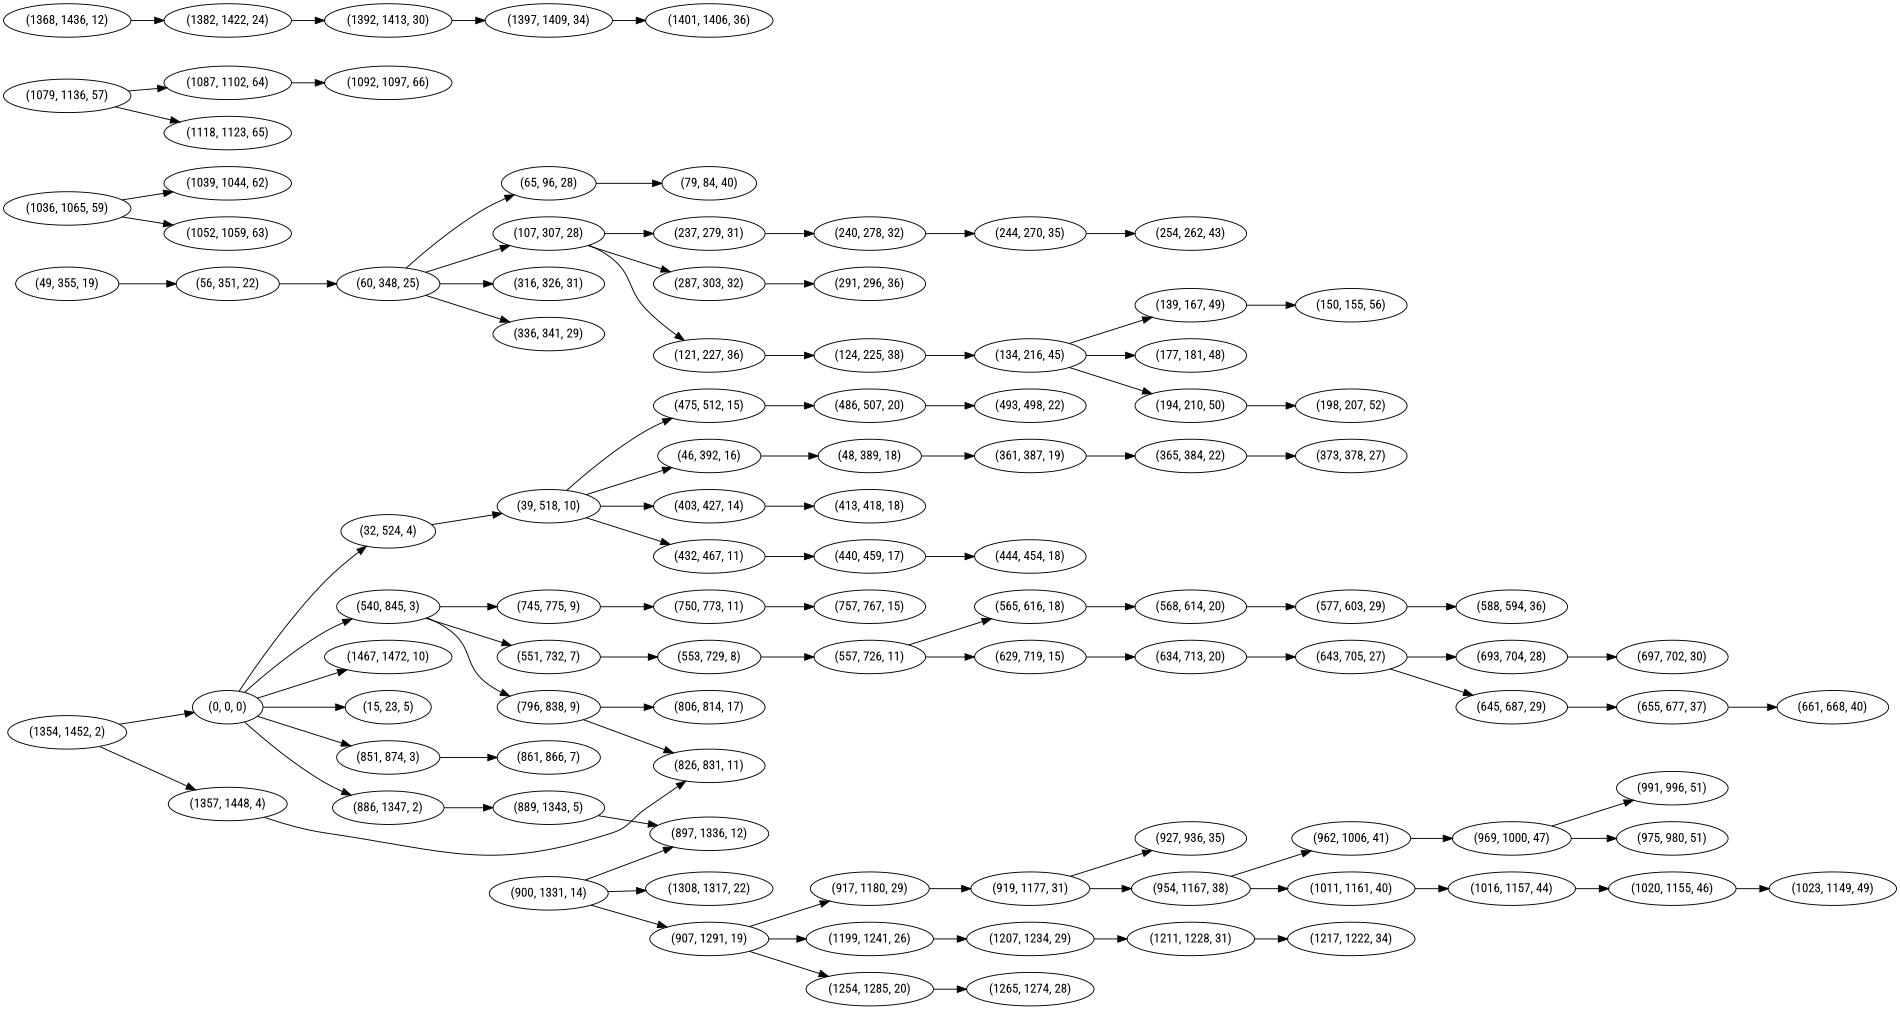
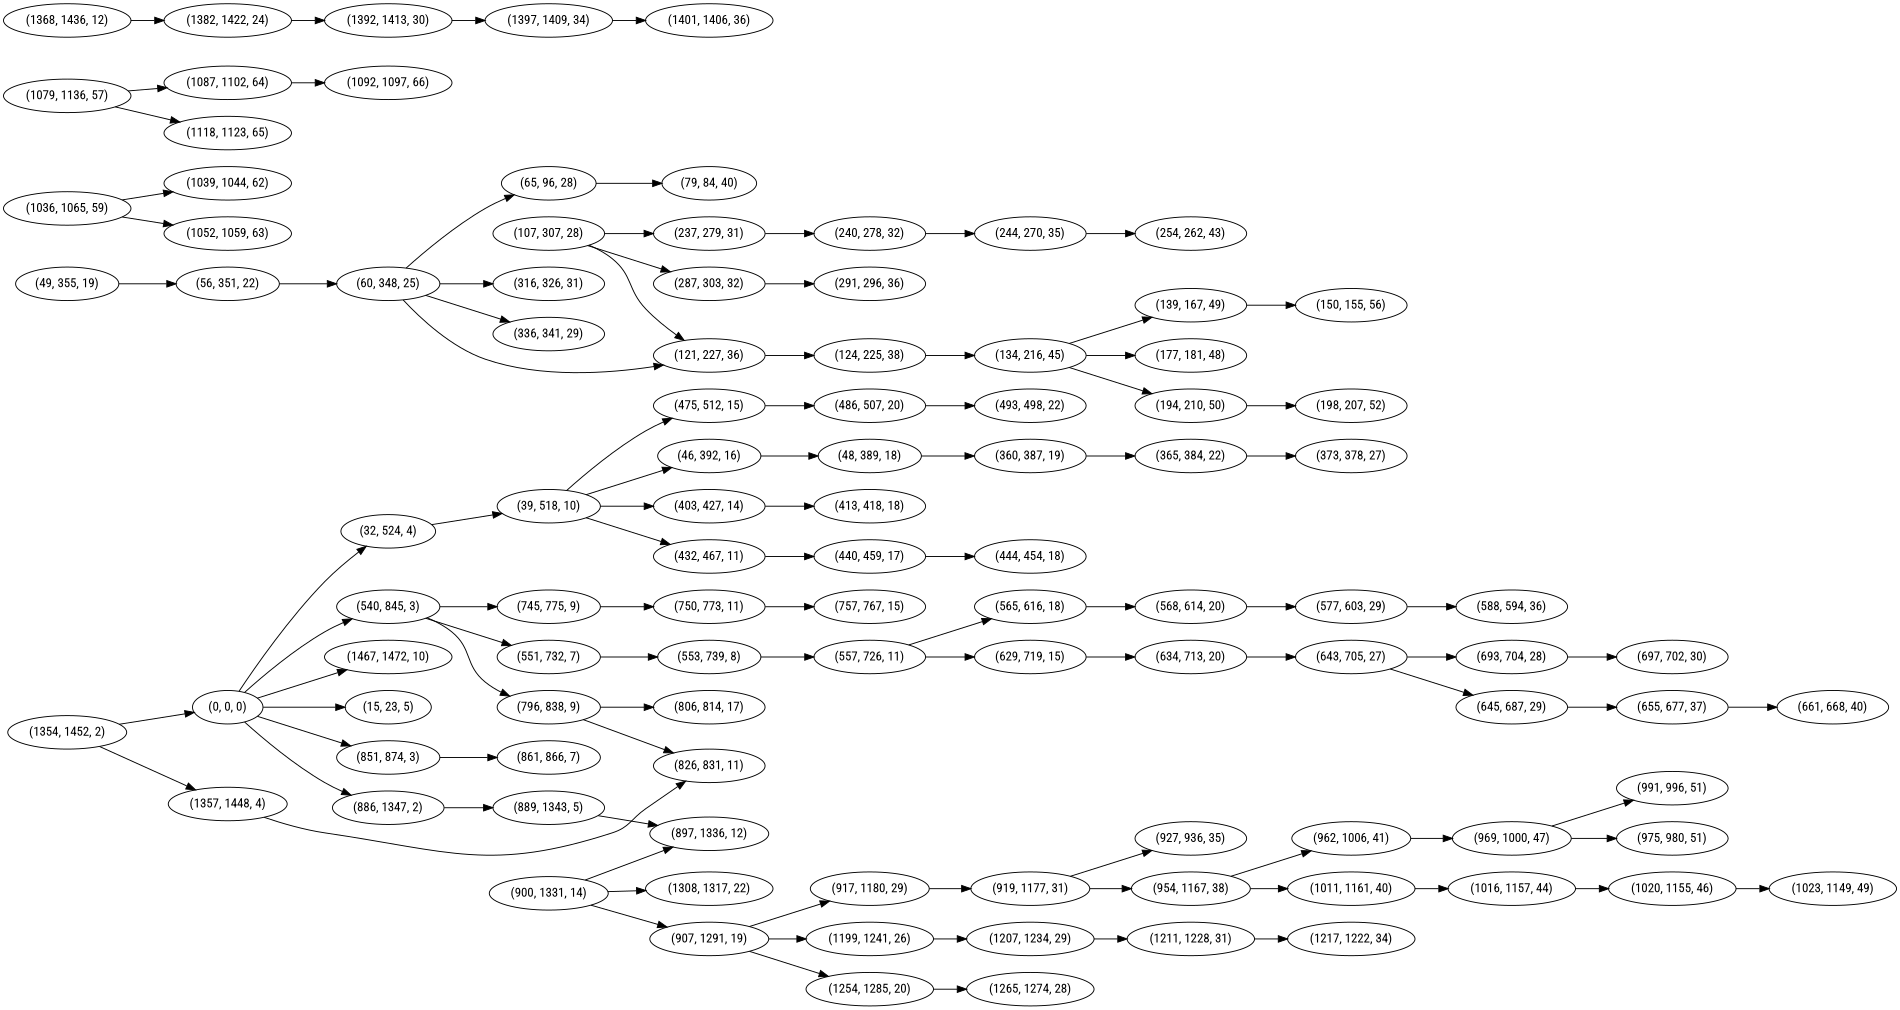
edge "(60, 348, 25)" -> "(107, 307, 28)": now "(60, 348, 25)" -> "(121, 227, 36)"
node "(361, 387, 19)": label "(361, 387, 19)" -> "(360, 387, 19)"
node "(553, 729, 8)": label "(553, 729, 8)" -> "(553, 739, 8)"
